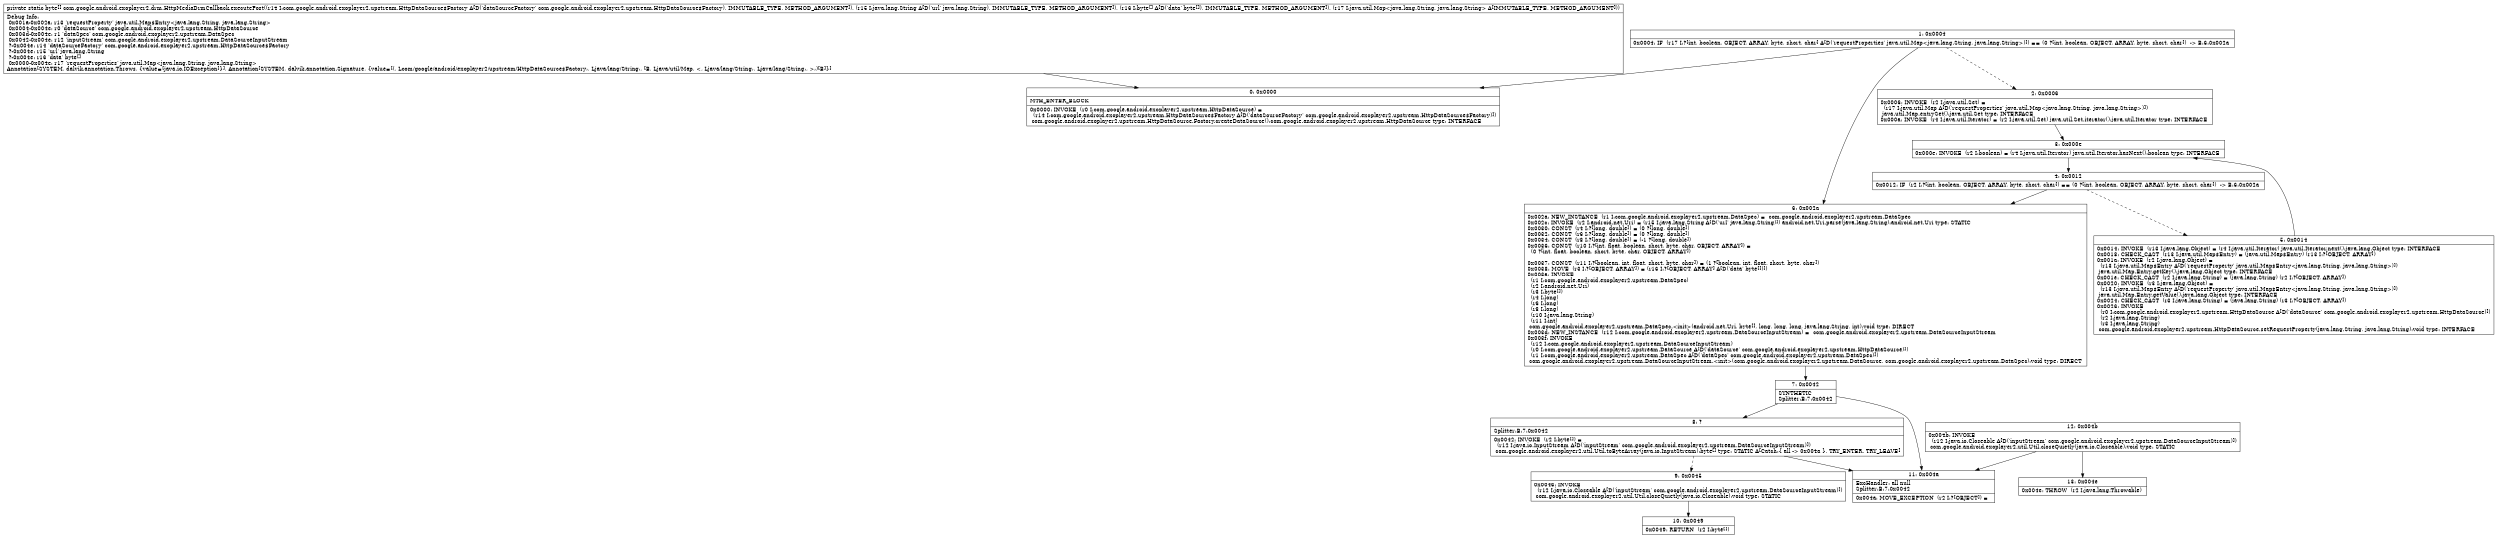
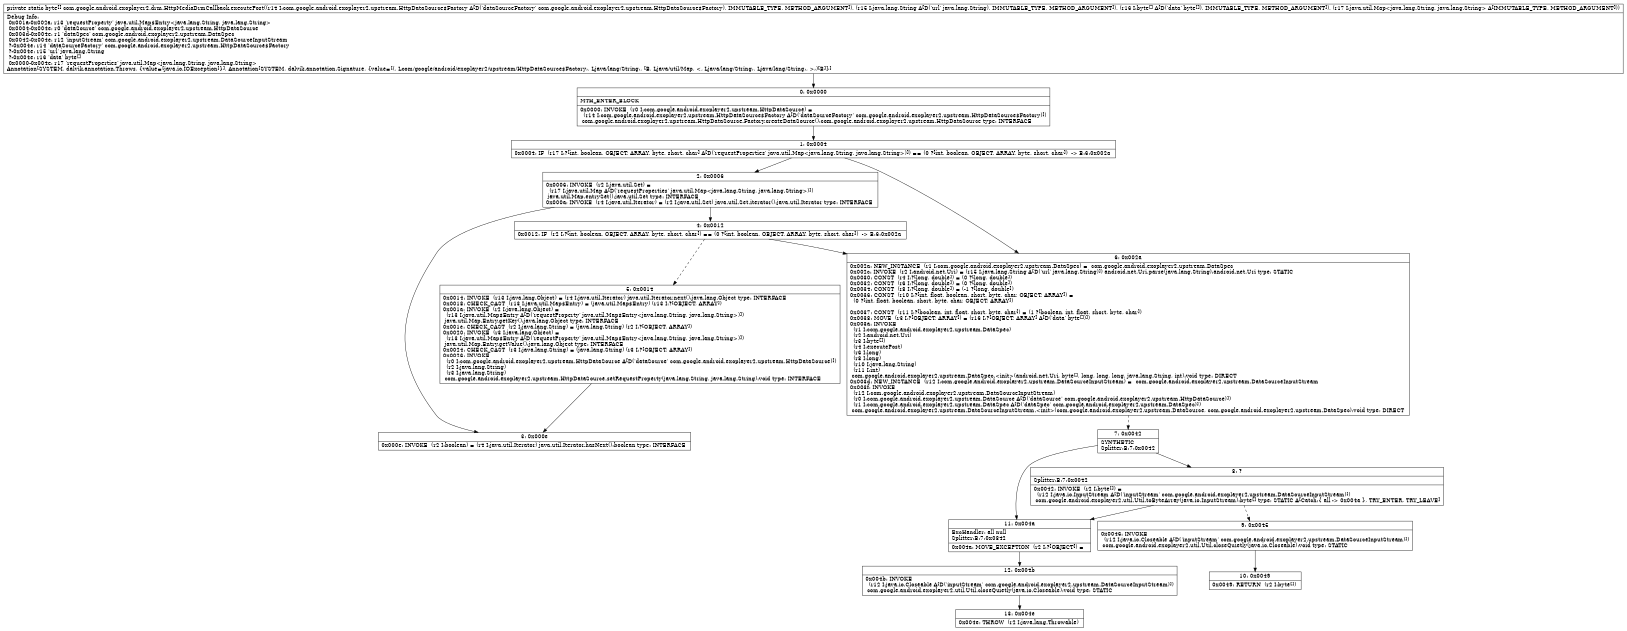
edge "1: 0x0004" -> "2: 0x0006": style dashed -> solid
edge "1: 0x0004" -> "0: 0x0000": reversed
edge "3: 0x000e" -> "4: 0x0012": now "2: 0x0006" -> "4: 0x0012"
node "6: 0x002a": text "(r4 I:long)" -> "(r4 I:executePost)"
edge "6: 0x002a" -> "7: 0x0042": style solid -> dashed
edge "12: 0x004b" -> "11: 0x004a": reversed
node "11: 0x004a": text "Splitter:B:7:0x0042" -> "Splitter:B:7:0x0842"
